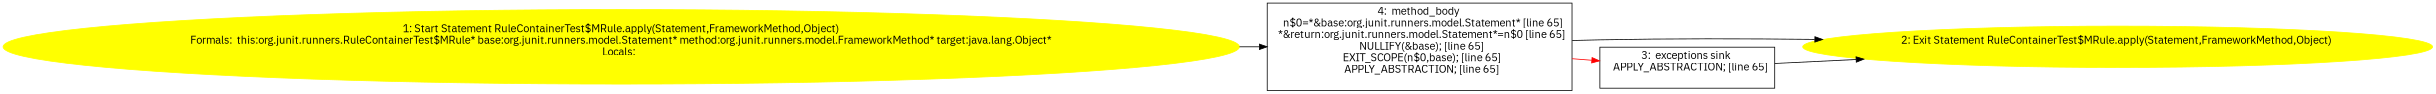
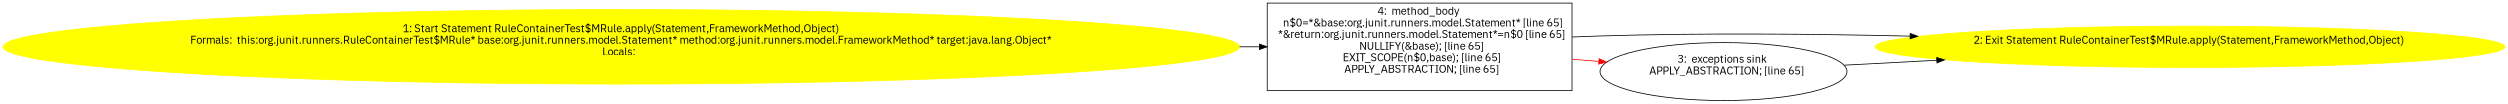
node "3:  exceptions sink APPLY_ABSTRACTION; [line 65]": shape box -> ellipse
